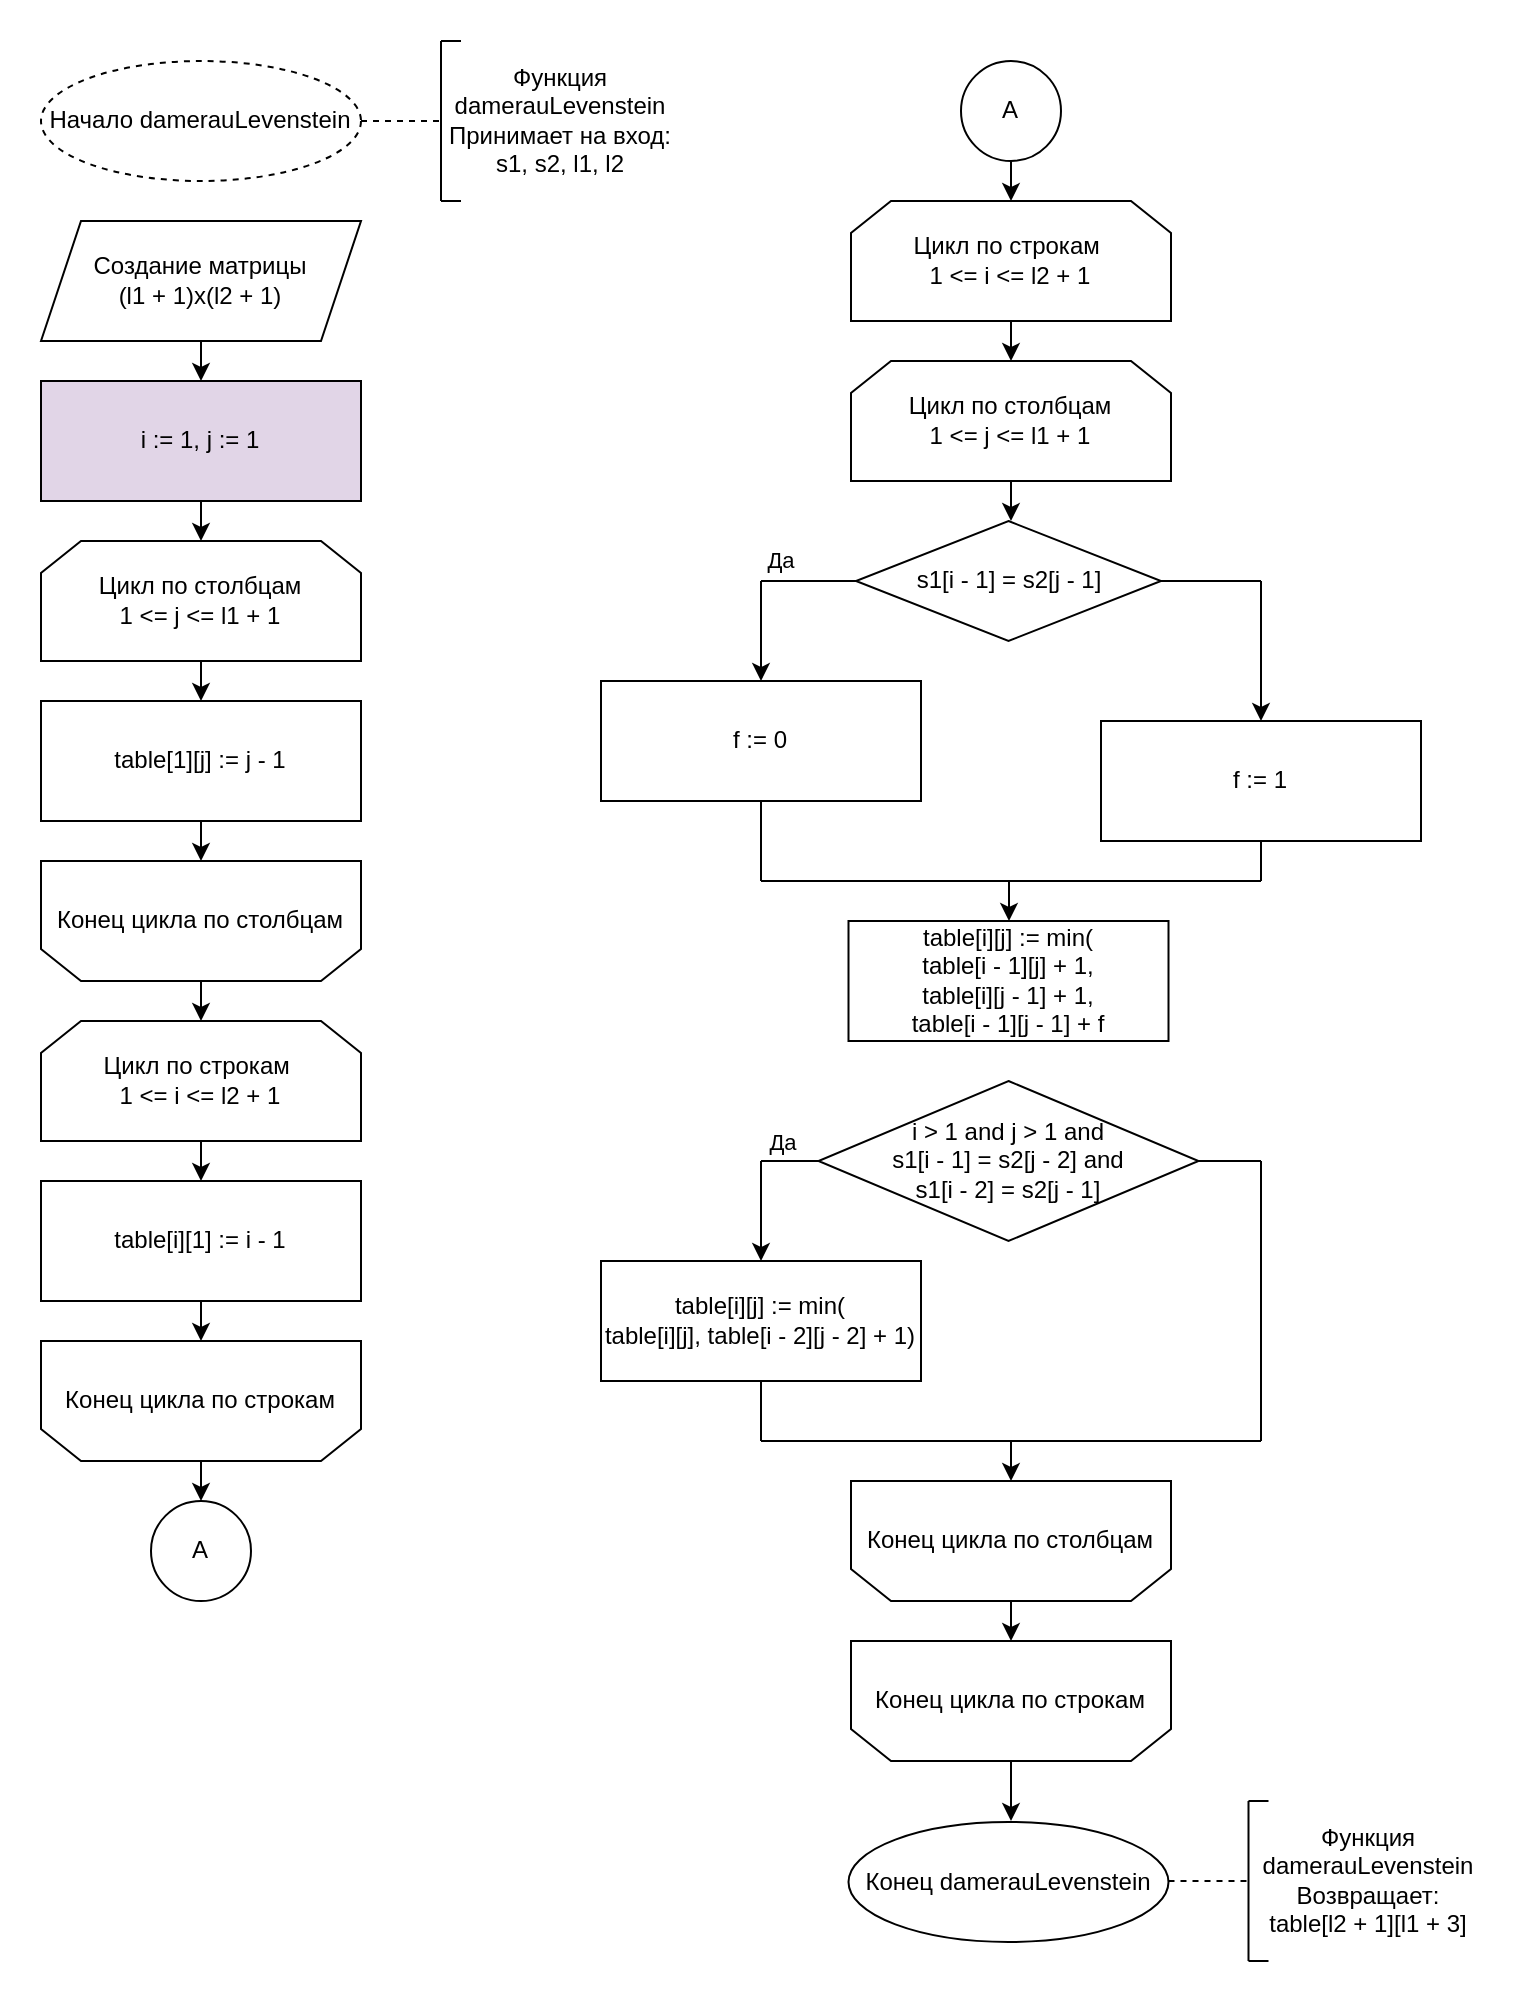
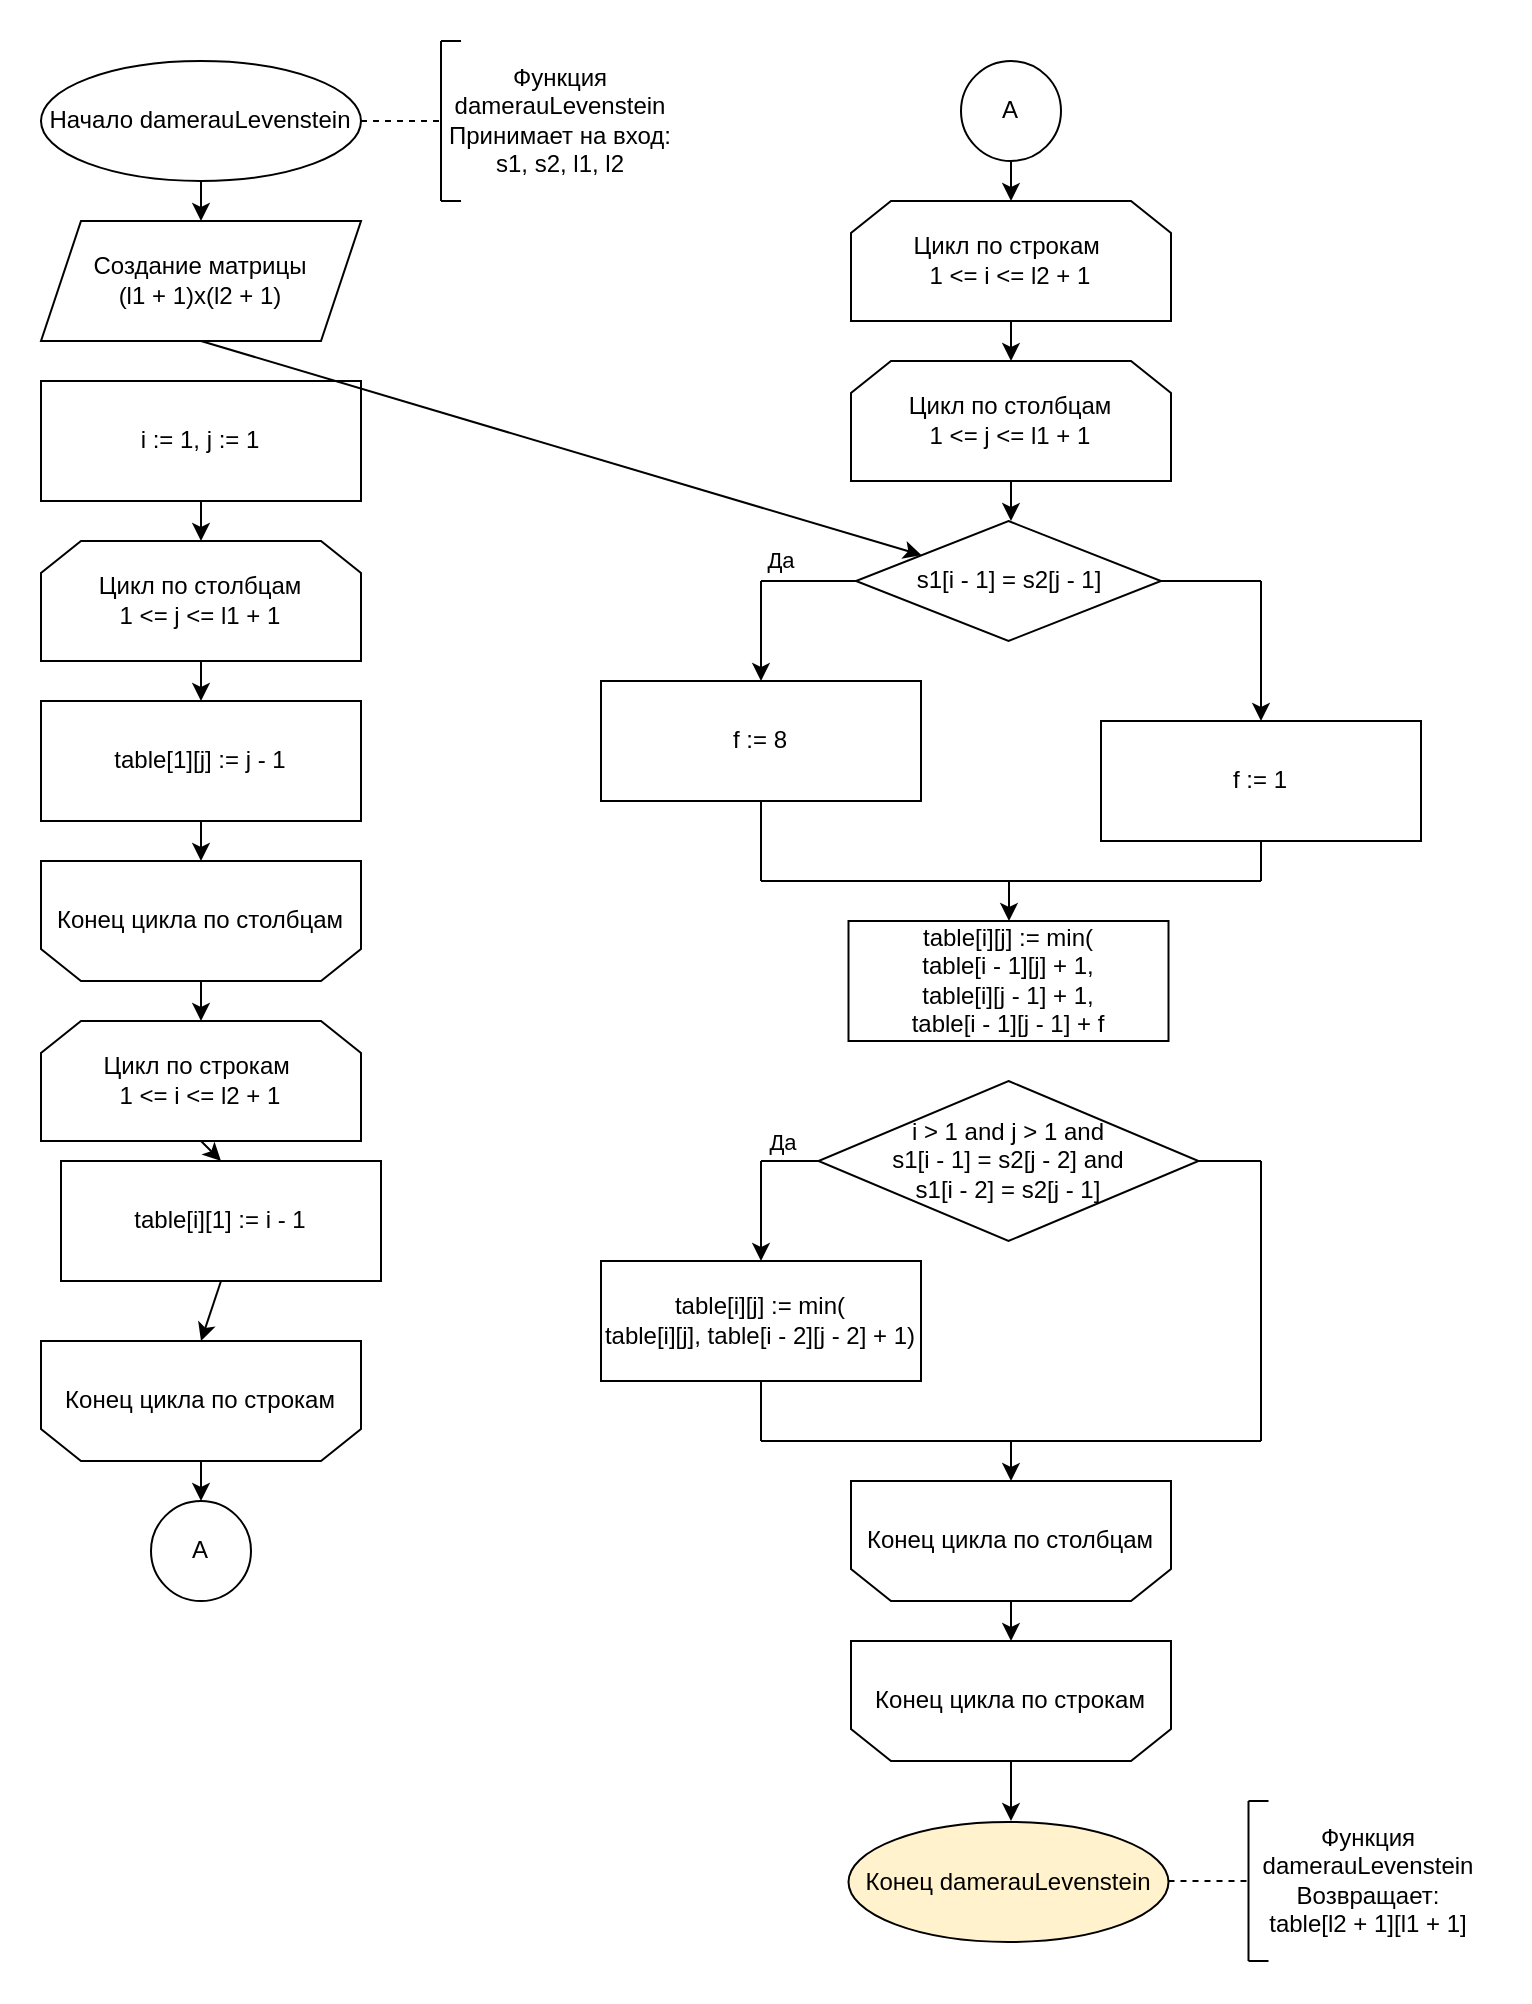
node "Начало damerauLevenstein": style dashed -> solid
edge "Начало damerauLevenstein" -> "Создание матрицы (l1 + 1)x(l2 + 1)": added
edge "Создание матрицы (l1 + 1)x(l2 + 1)" -> "i := 1, j := 1": now "Создание матрицы (l1 + 1)x(l2 + 1)" -> "s1[i - 1] = s2[j - 1]"
node "i := 1, j := 1": fillcolor #e1d5e7 -> #ffffff
node "f := 0": label "f := 0" -> "f := 8"
node "table[i][1] := i - 1": moved (201, 1241) -> (221, 1221)
node "Функция damerauLevenstein Возвращает: table[l2 + 1][l1 + 3]": label "Функция damerauLevenstein Возвращает: table[l2 + 1][l1 + 3]" -> "Функция damerauLevenstein Возвращает: table[l2 + 1][l1 + 1]"
node "Конец damerauLevenstein": fillcolor #ffffff -> #fff2cc
